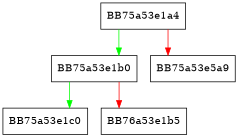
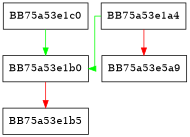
edge "BB75a53e1b0" -> "BB75a53e1c0": reversed
node "BB76a53e1b5": label "BB76a53e1b5" -> "BB75a53e1b5"
